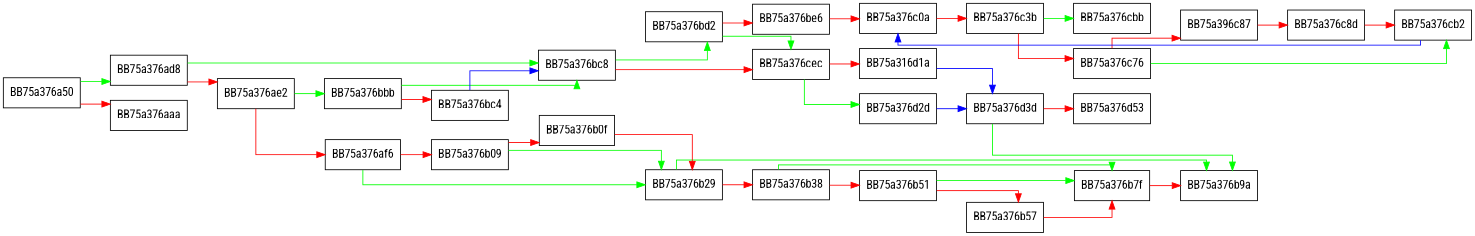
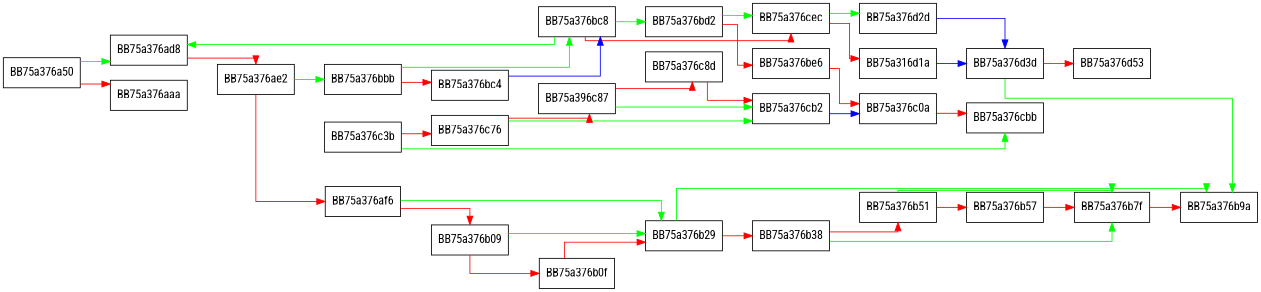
edge "BB75a376c0a" -> "BB75a376c3b": now "BB75a376c0a" -> "BB75a376cbb"
edge "BB75a376ad8" -> "BB75a376bc8": reversed
edge "BB75a396c87" -> "BB75a376cb2": added
